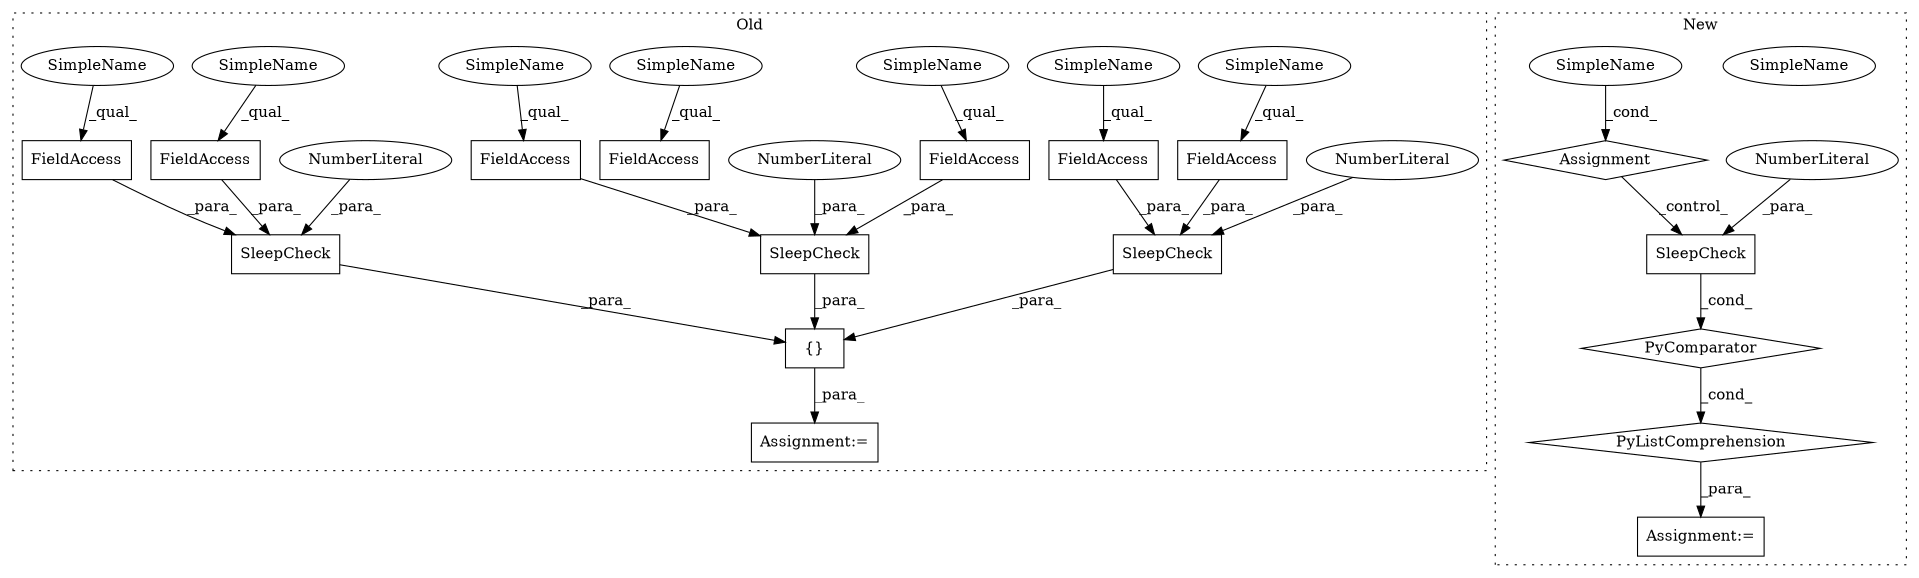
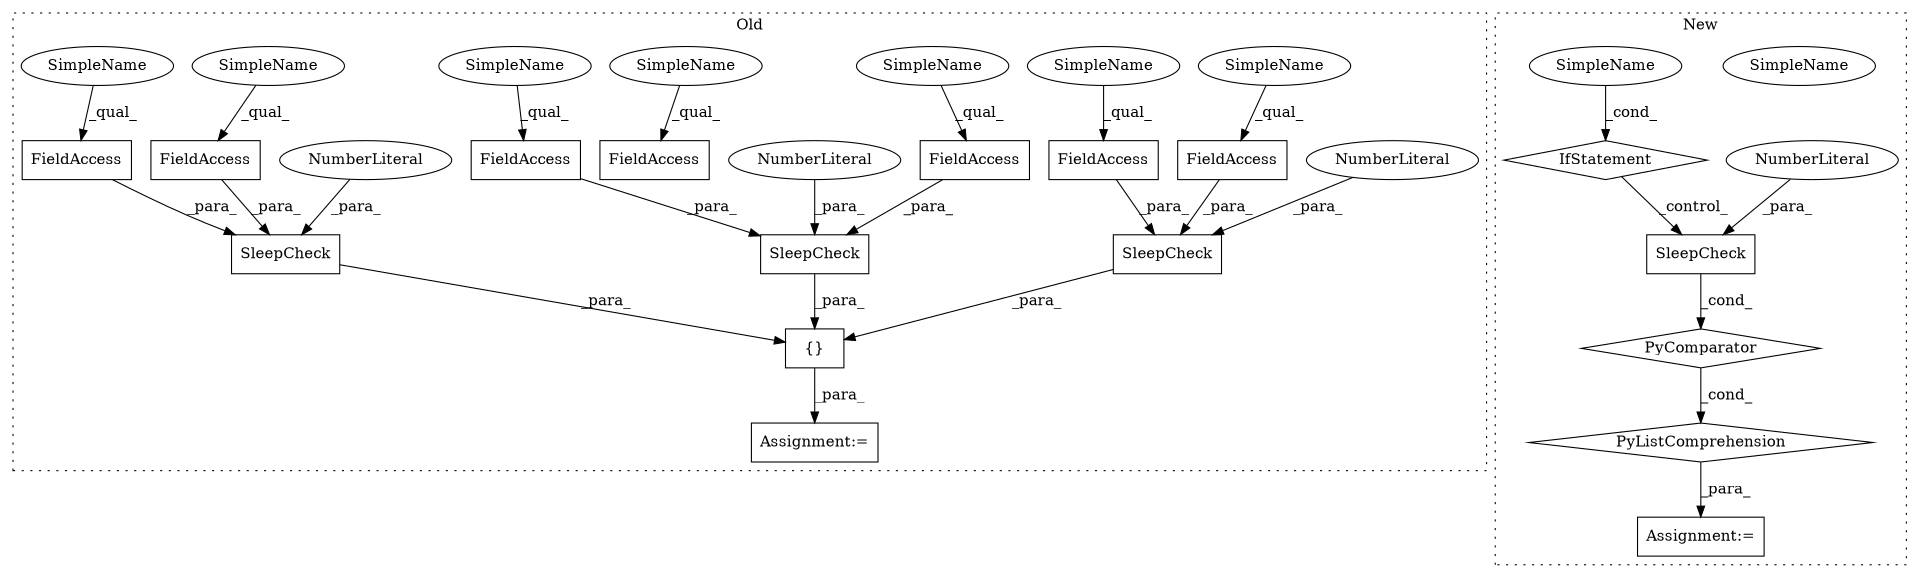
node "Assignment": label "Assignment" -> "IfStatement"
